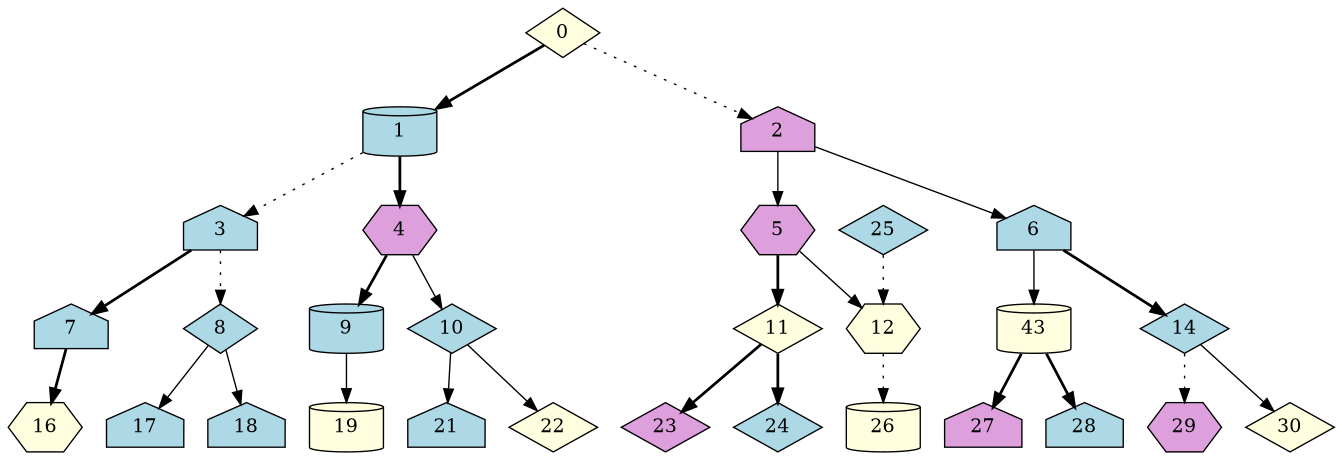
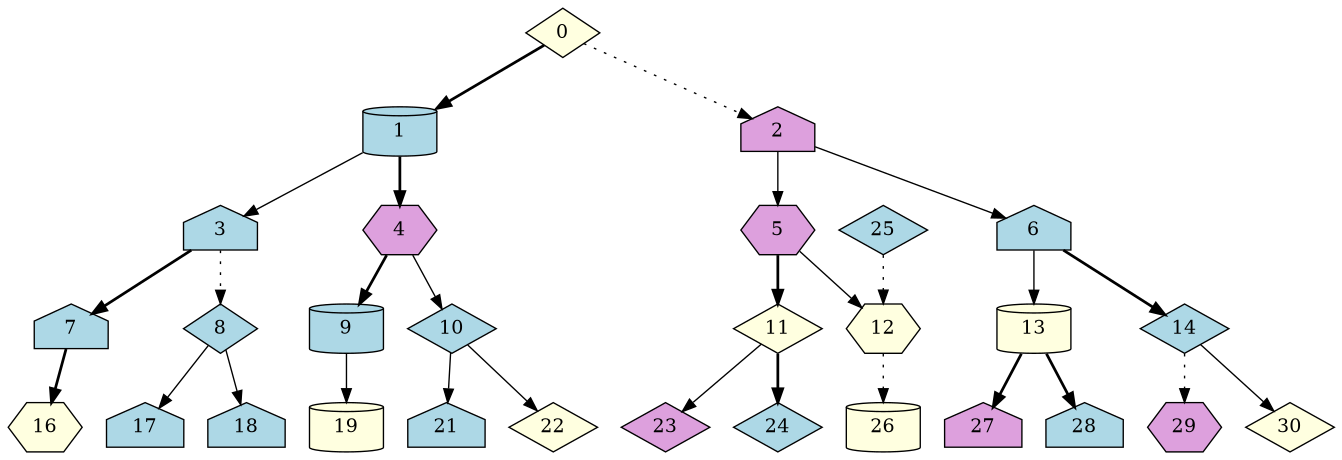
edge "1" -> "3": style dotted -> solid
node "43": label "43" -> "13"
edge "11" -> "23": style bold -> solid
